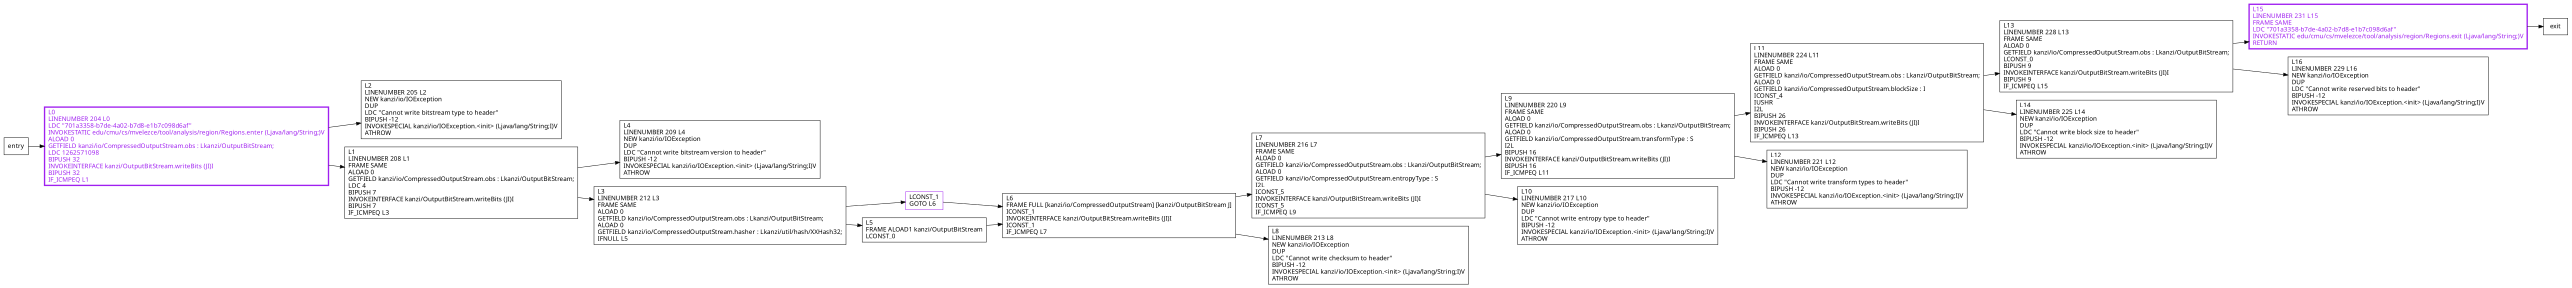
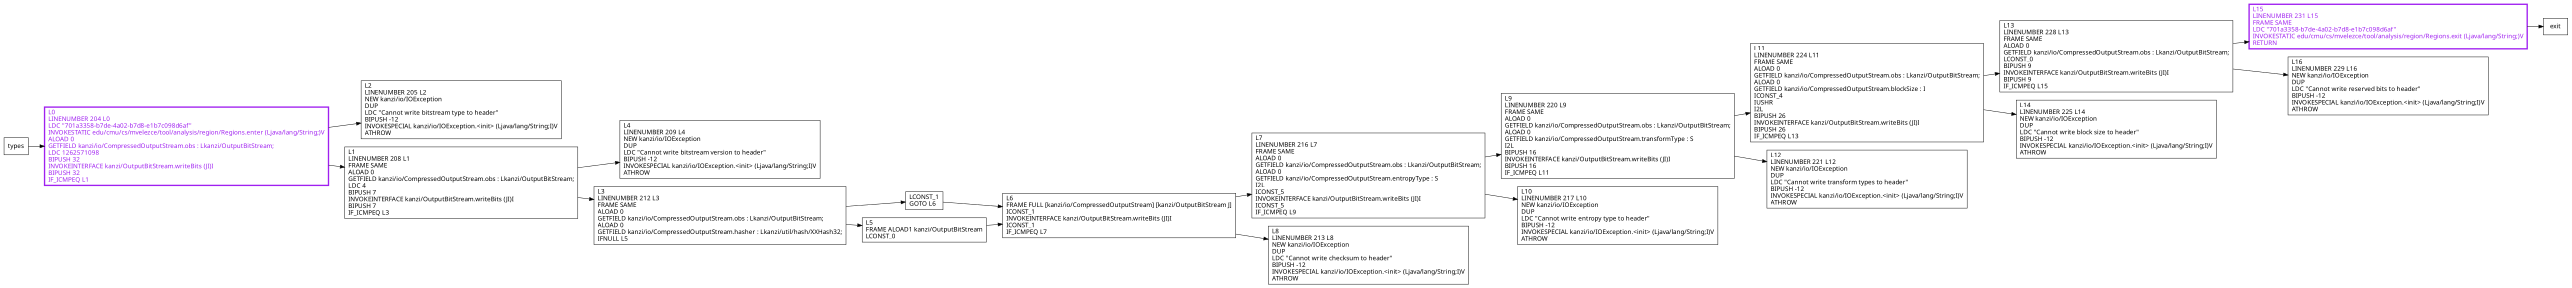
node "entry": label "entry" -> "types"
node "LCONST_1 GOTO L6": color purple -> black
